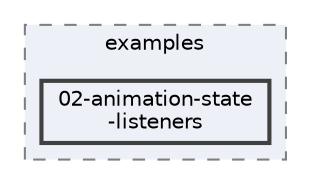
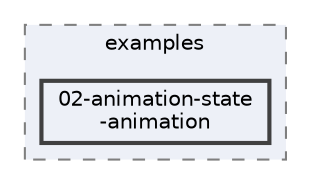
node "02-animation-state -listeners": label "02-animation-state -listeners" -> "02-animation-state -animation"
